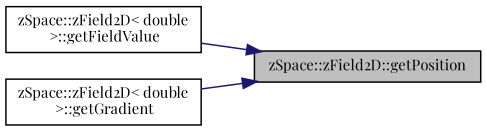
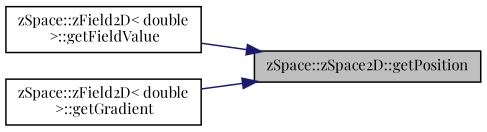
node "zSpace::zField2D::getPosition": label "zSpace::zField2D::getPosition" -> "zSpace::zSpace2D::getPosition"
